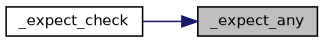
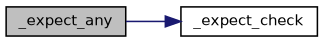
edge "_expect_check" -> "_expect_any": reversed
